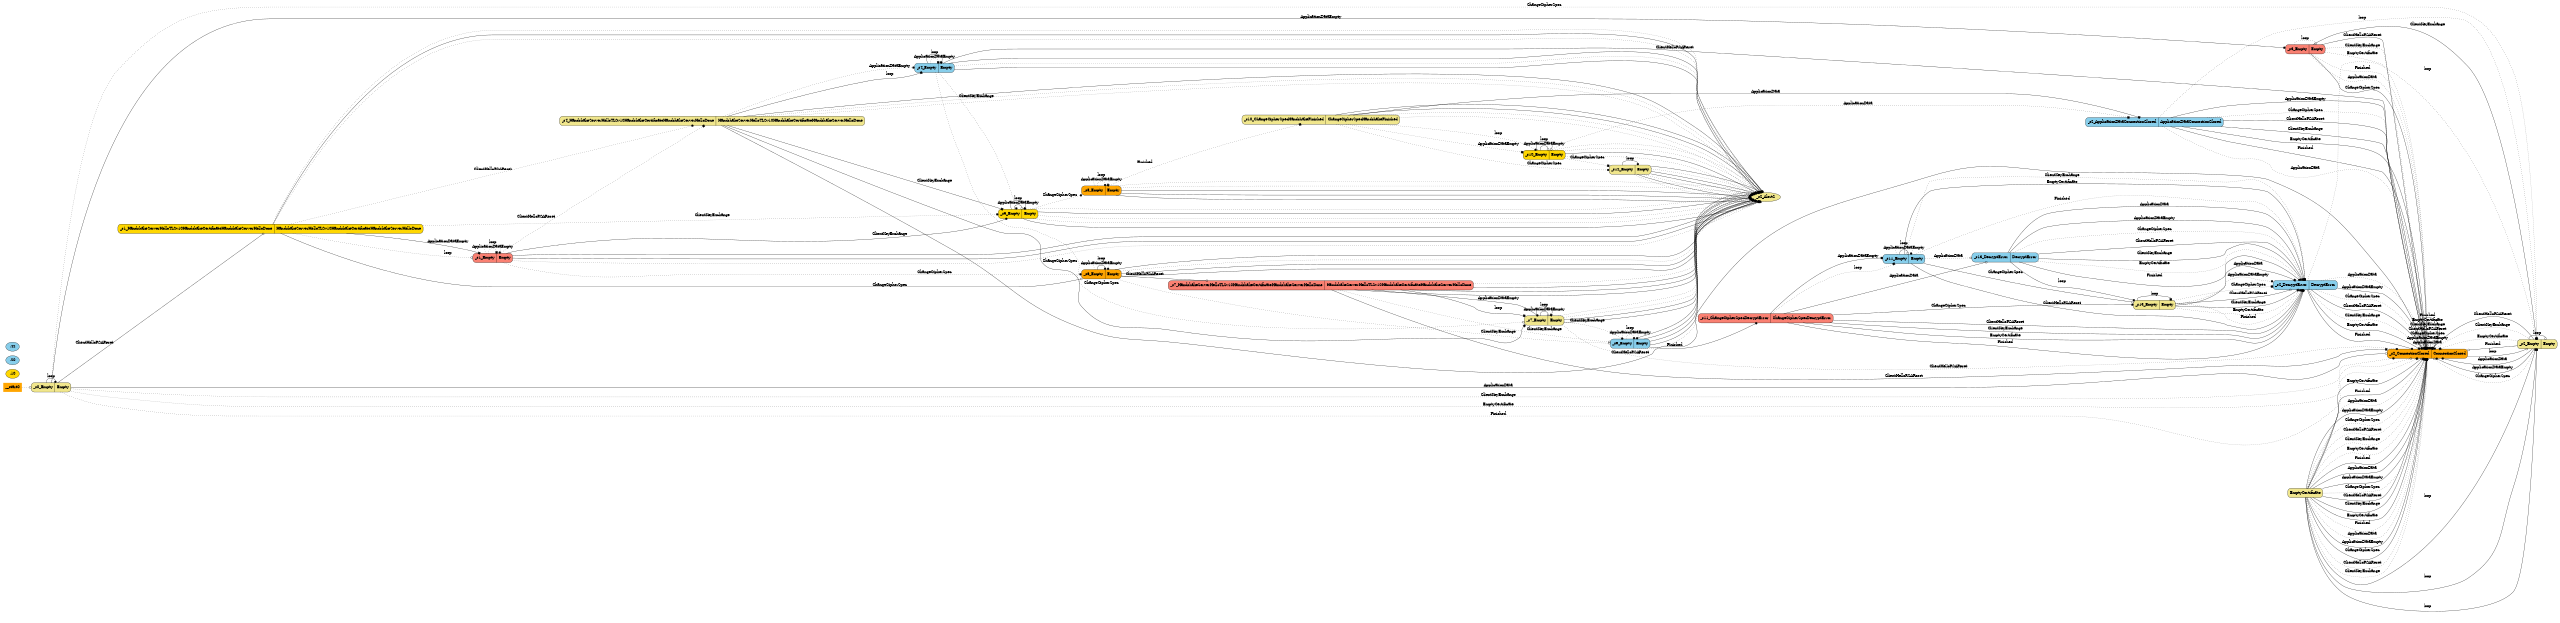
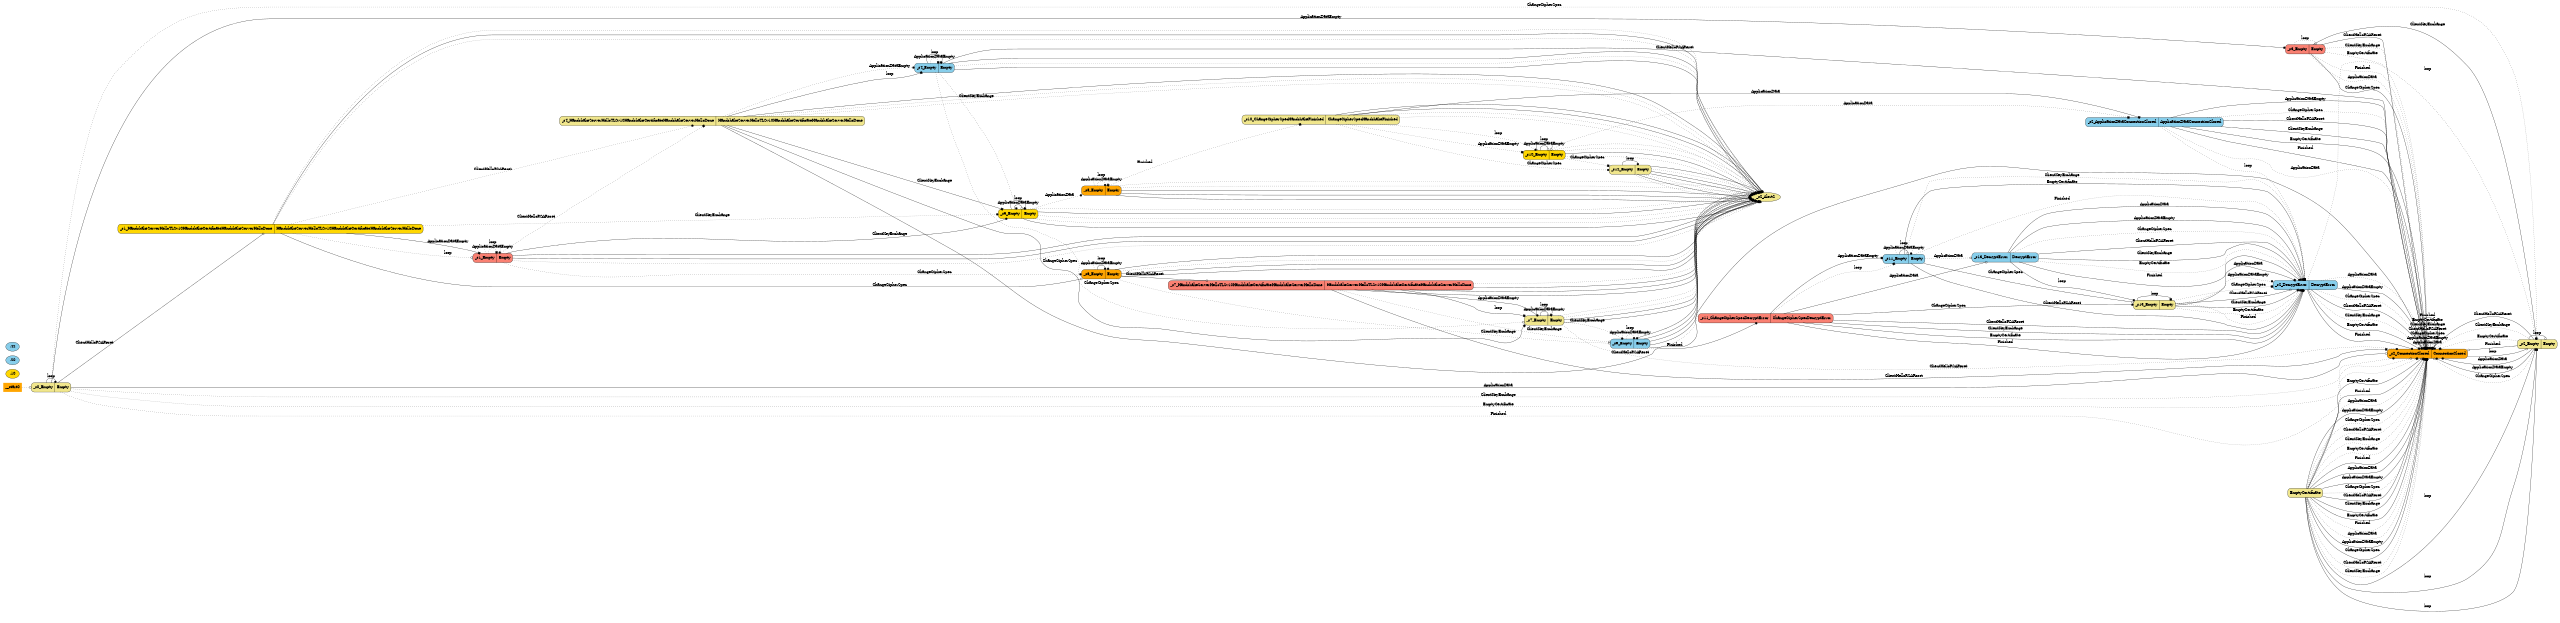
edge "_s2_ApplicationDataConnectionClosed" -> "_s2_Empty": now "_s2_ApplicationDataConnectionClosed" -> "_s2_DecryptError"
edge "_s5_Empty" -> "_s8_Empty": label "ChangeCipherSpec" -> "ApplicationData"
